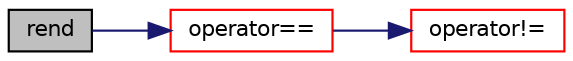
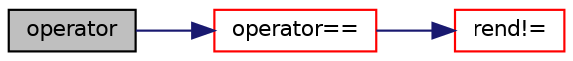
node "rend": label "rend" -> "operator"
node "operator!=": label "operator!=" -> "rend!="
